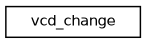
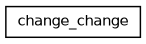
node "vcd_change": label "vcd_change" -> "change_change"
